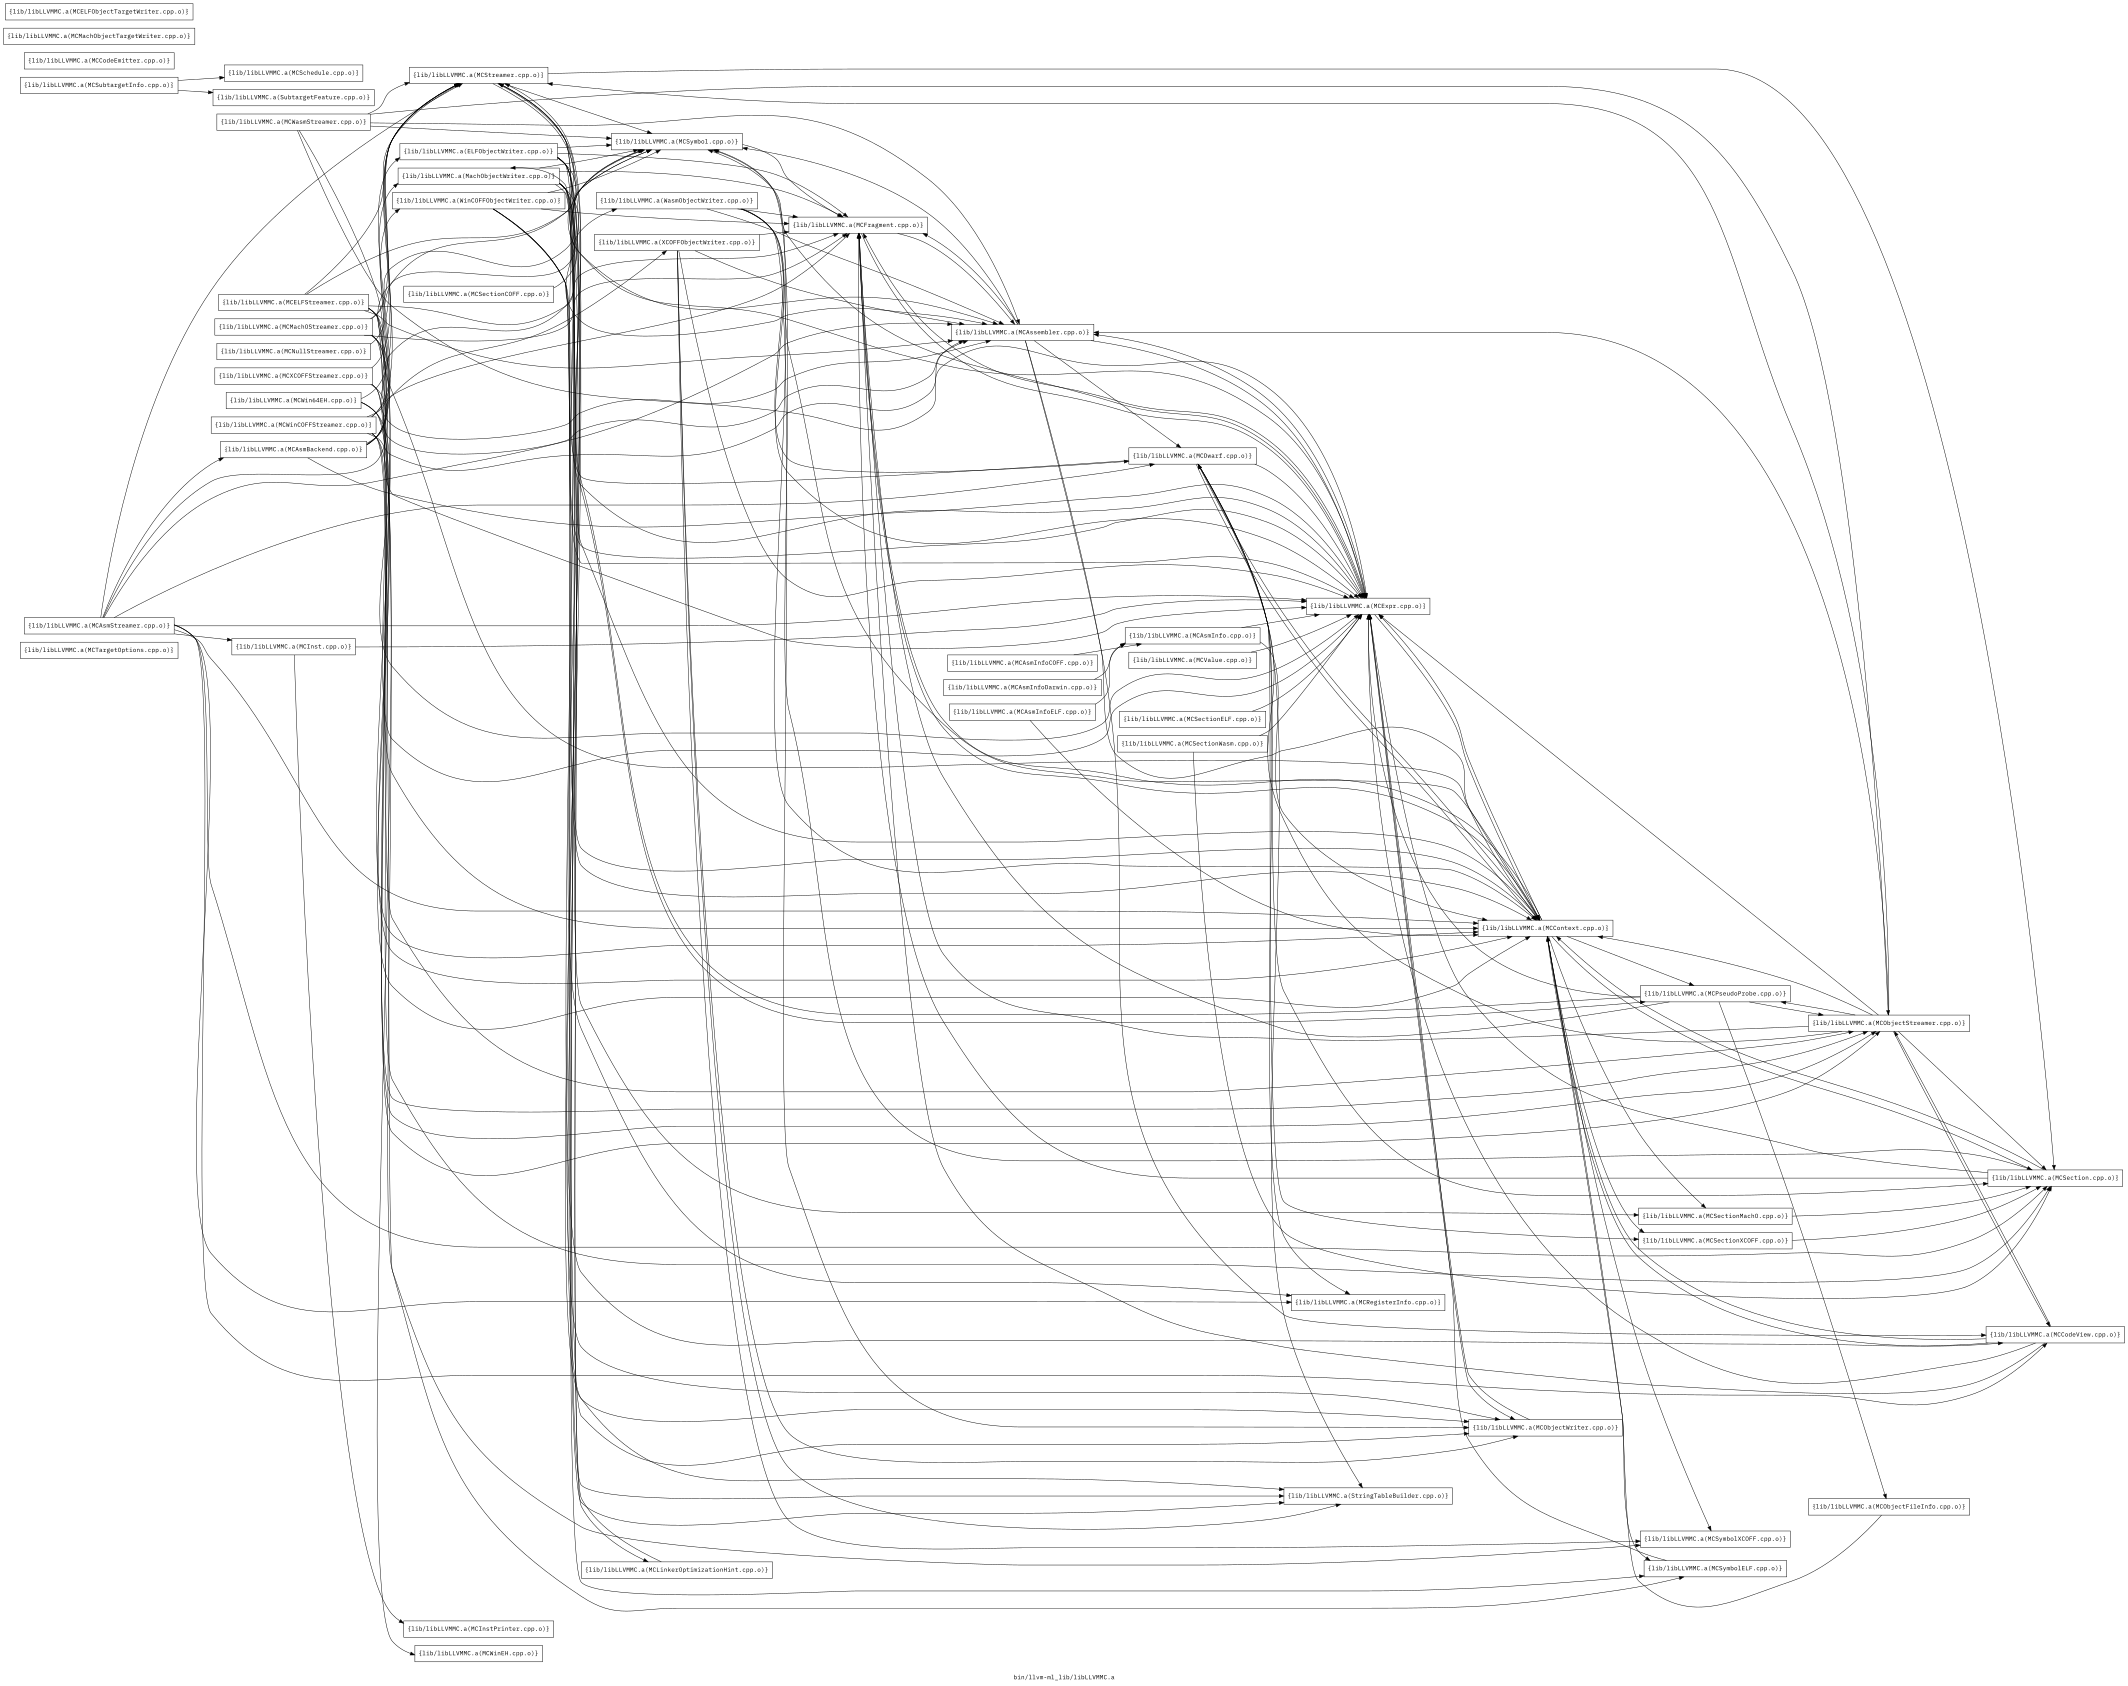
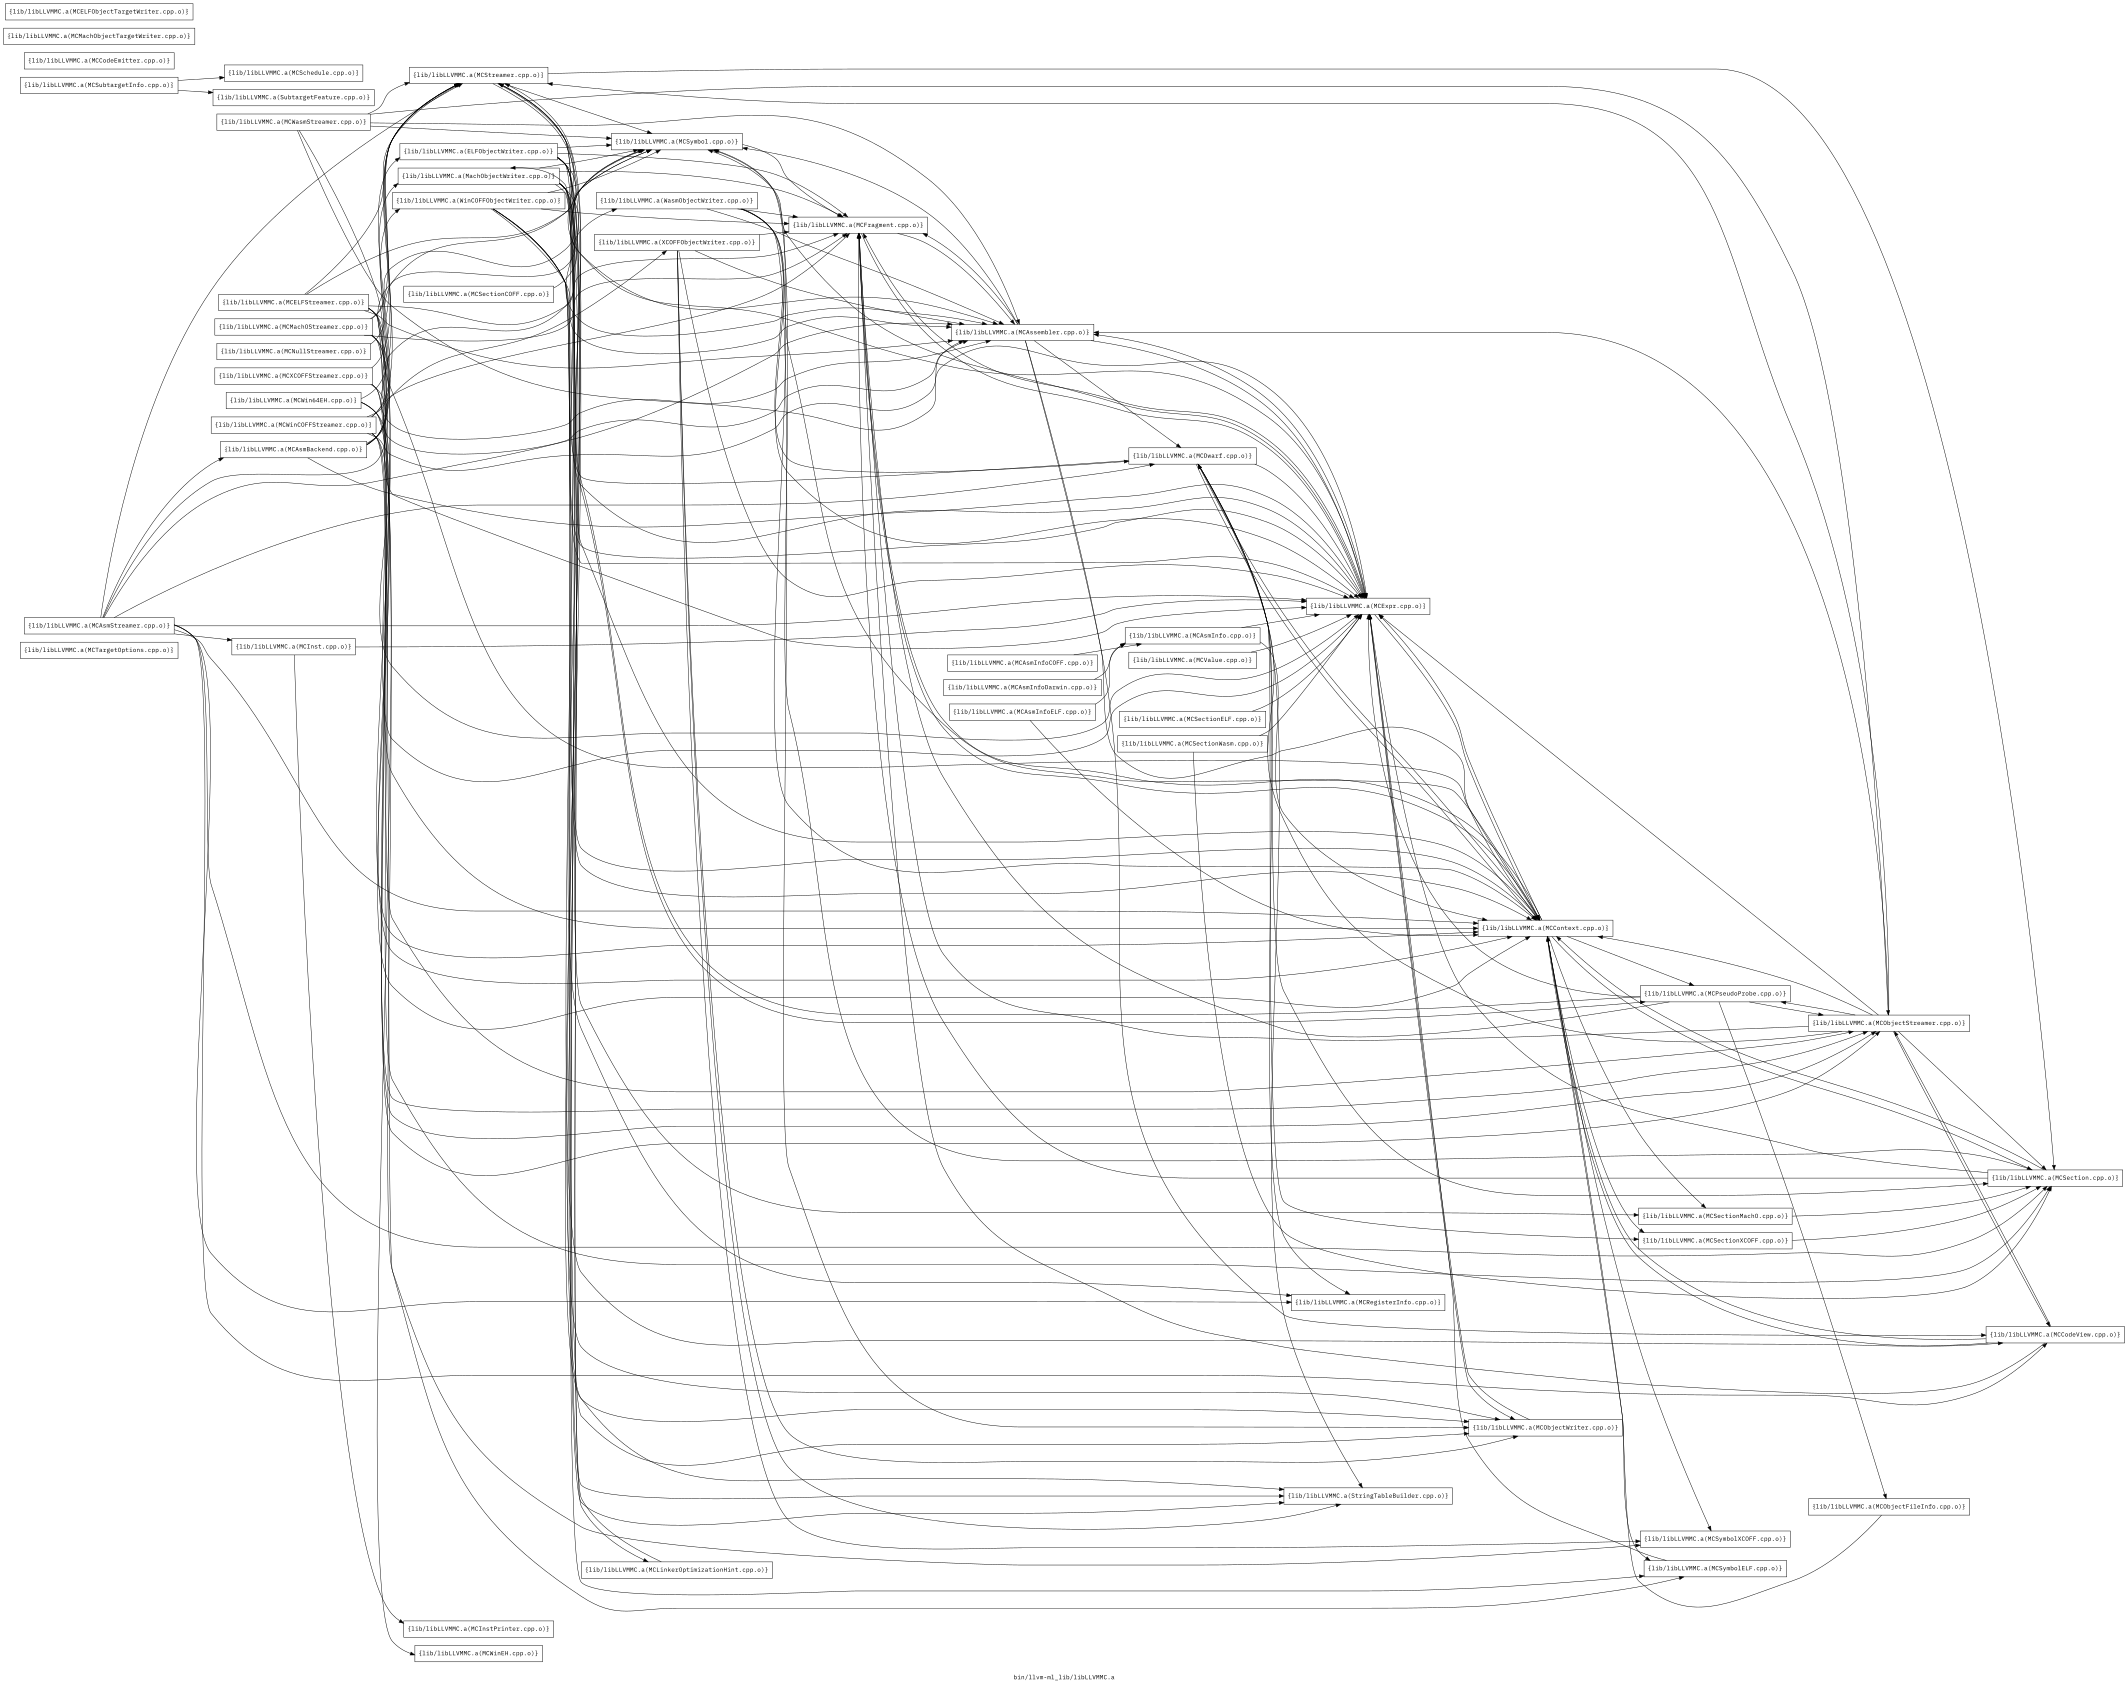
edge "{lib/libLLVMMC.a(WinCOFFObjectWriter.cpp.o)}" -> "{lib/libLLVMMC.a(MCAssembler.cpp.o)}": added
edge "{lib/libLLVMMC.a(MCCodeView.cpp.o)}" -> "{lib/libLLVMMC.a(MCExpr.cpp.o)}": removed
